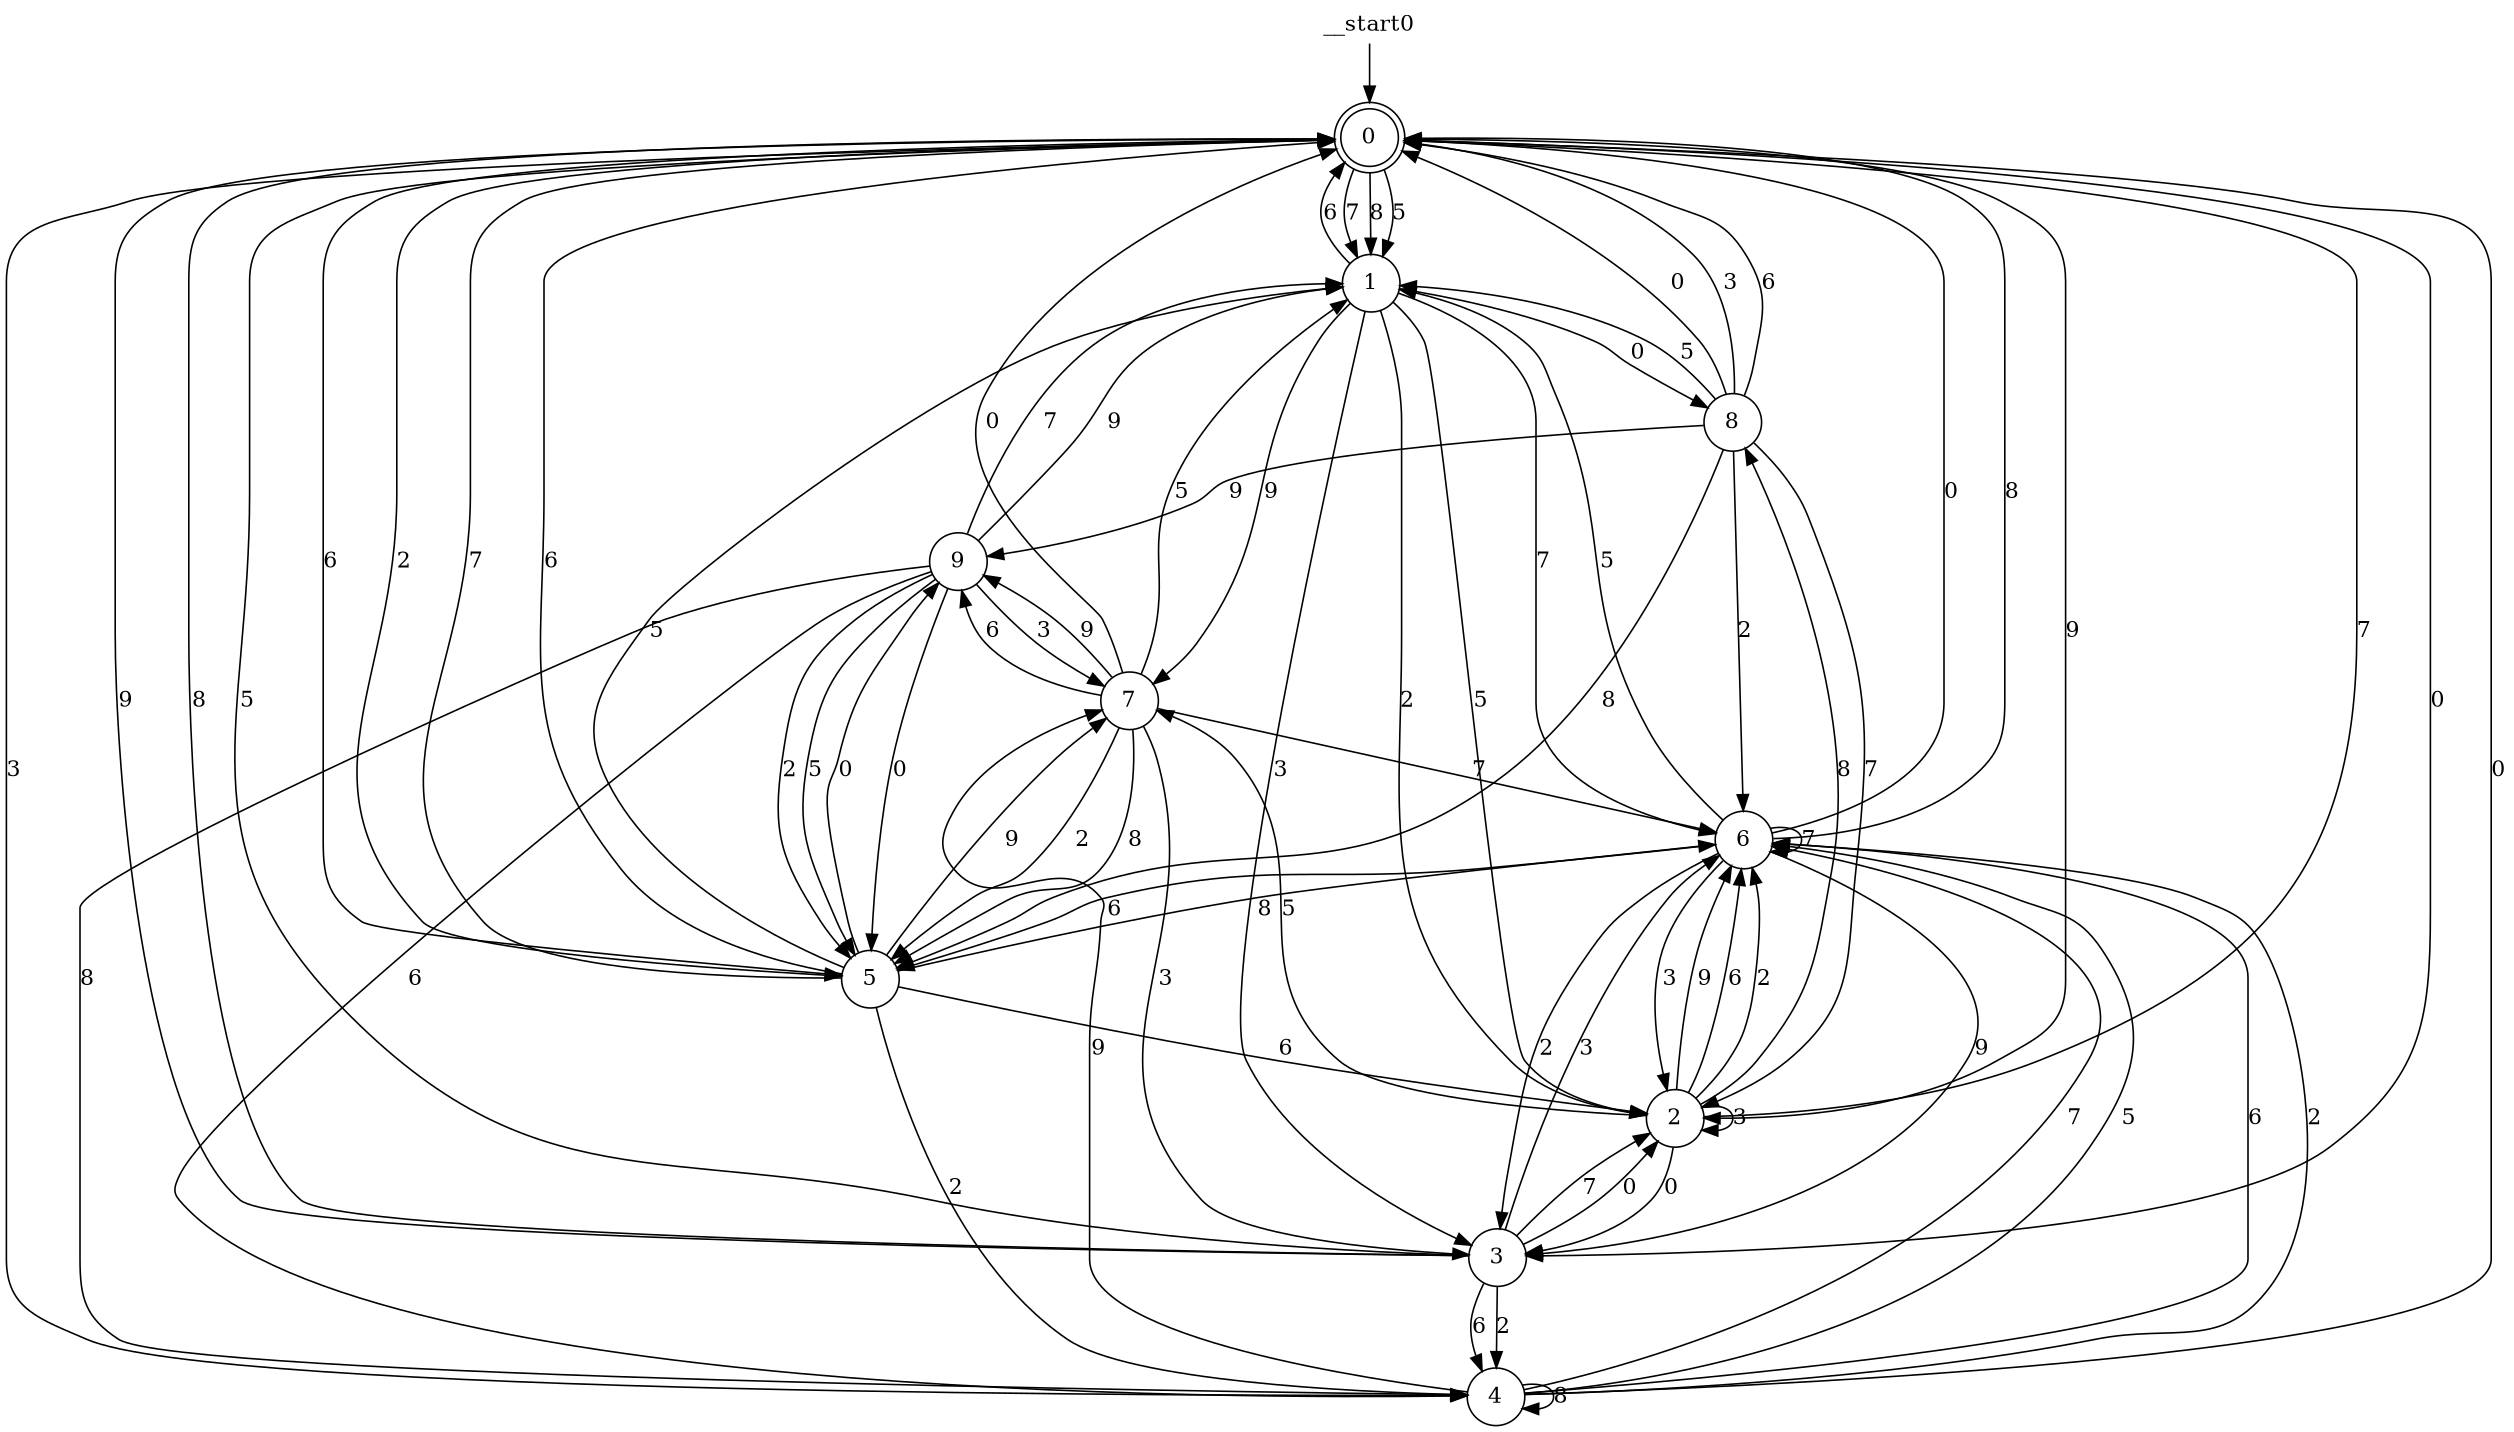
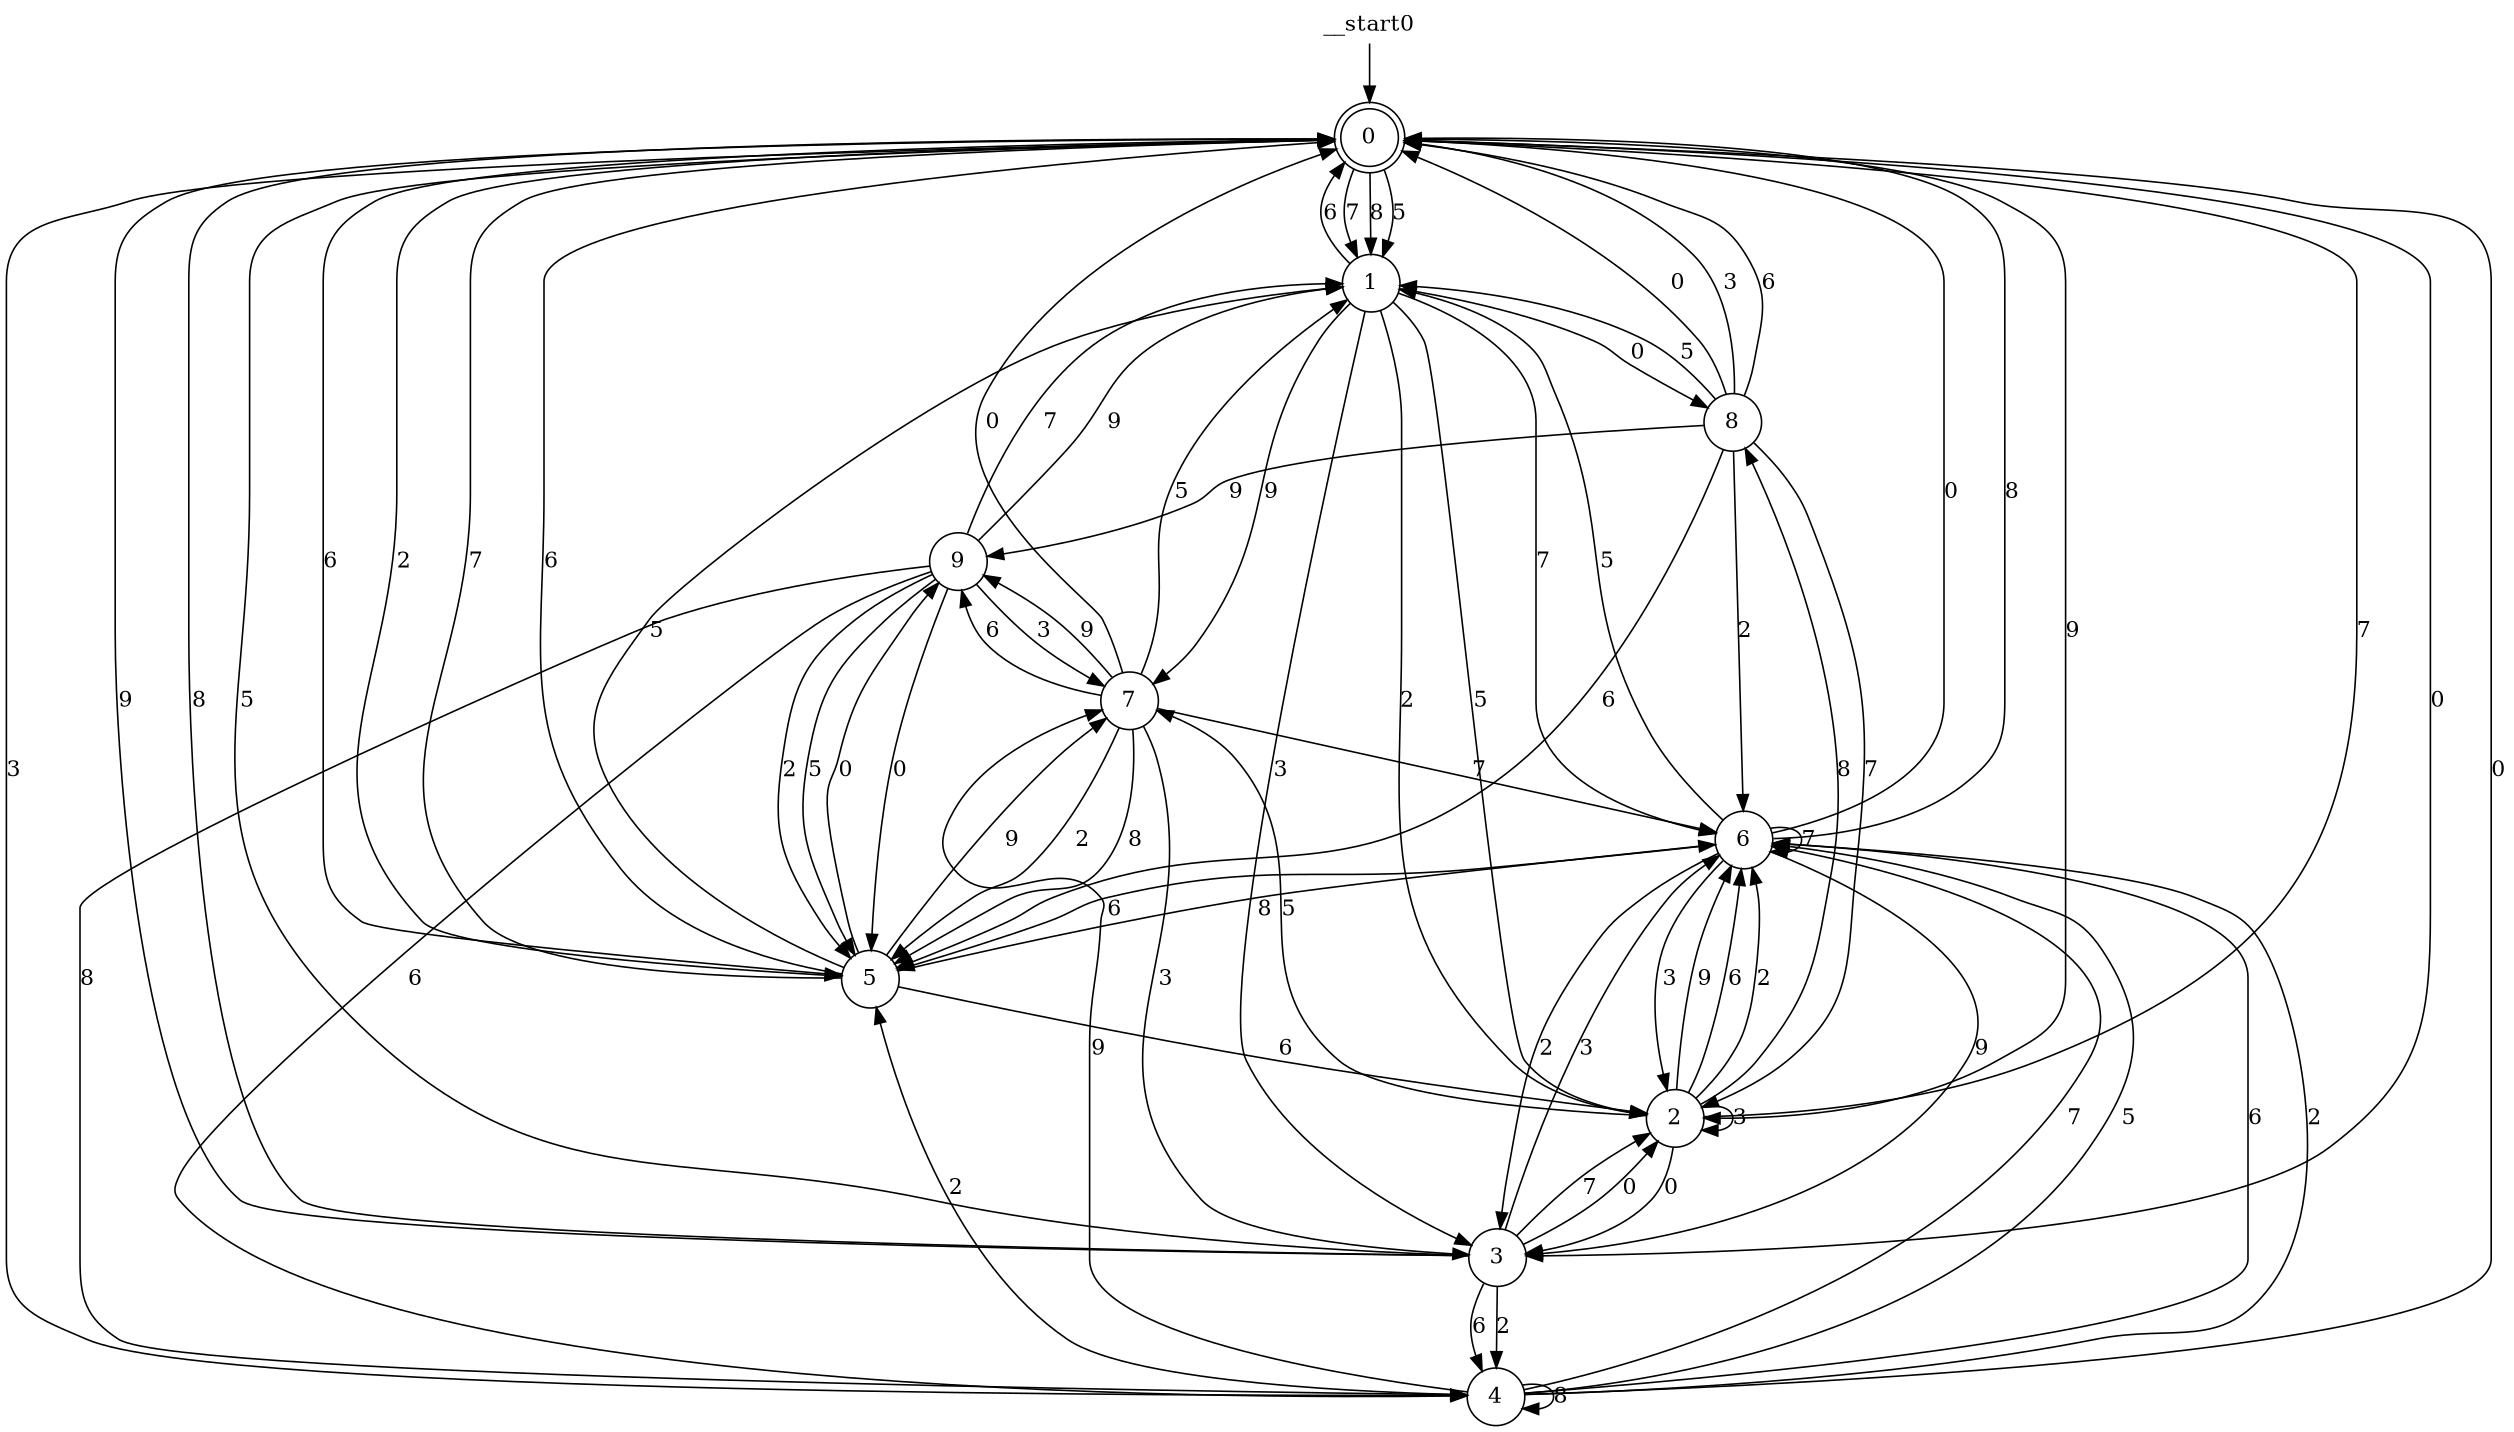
edge "8" -> "5": label "8" -> "6"
edge "5" -> "4": reversed
